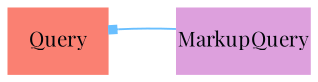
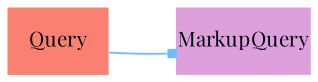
edge "MarkupQuery" -> "Query": reversed
